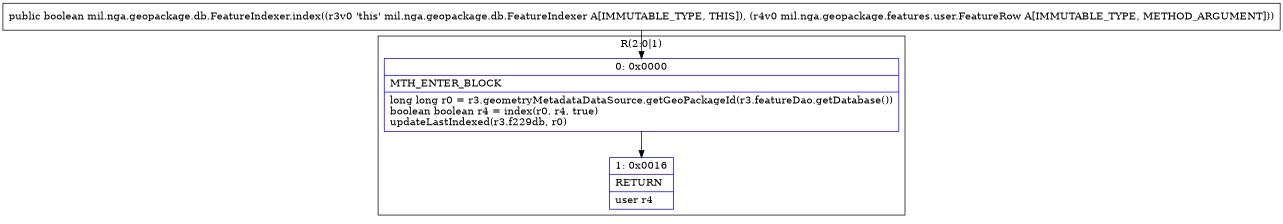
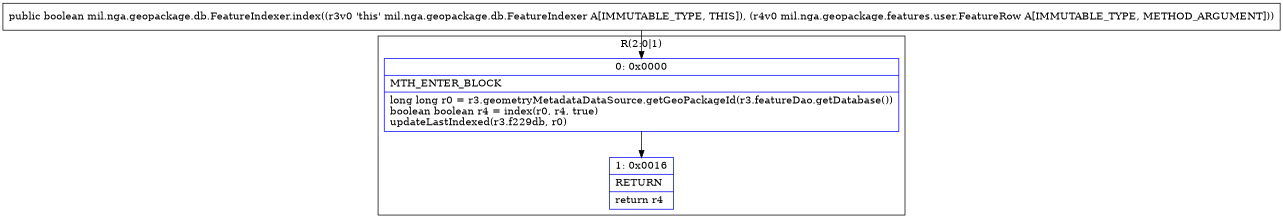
node "1: 0x0016": text "user r4" -> "return r4"
